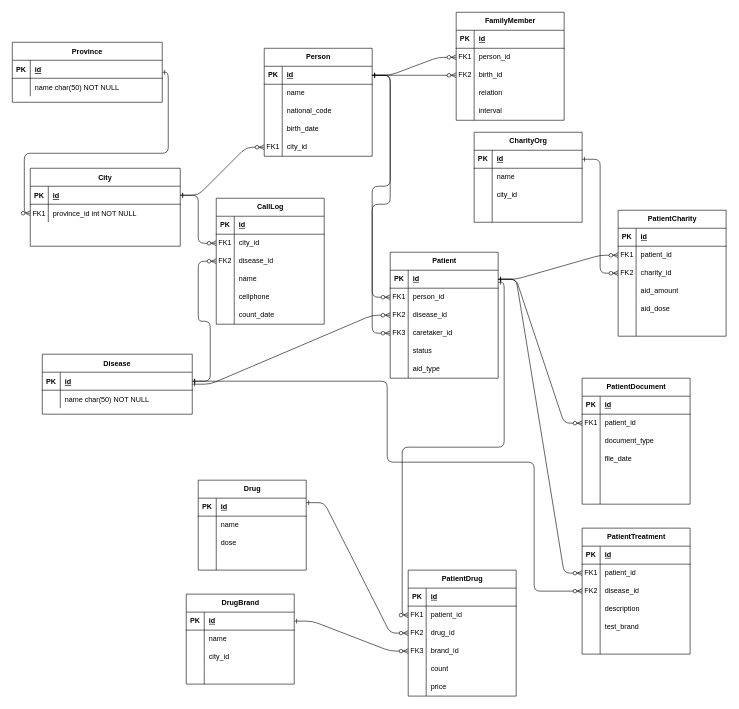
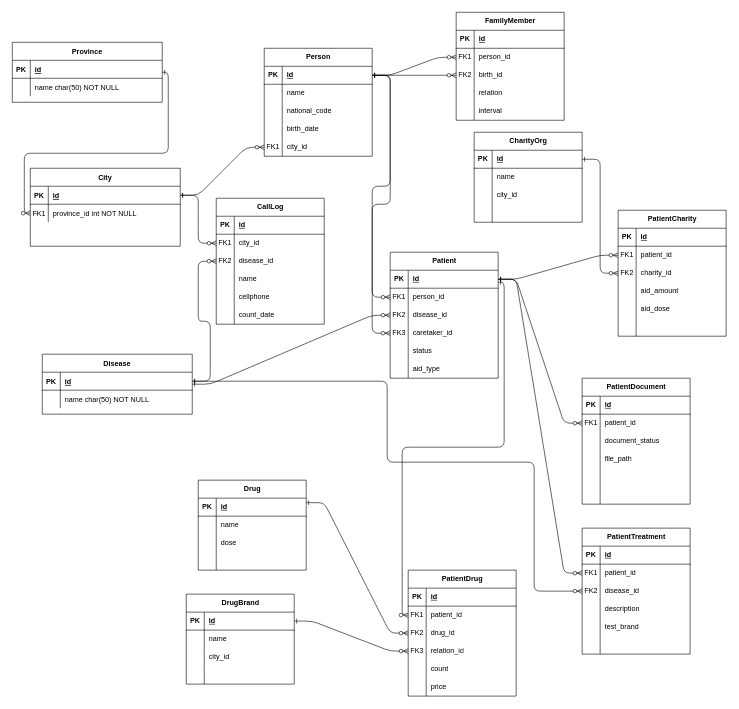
node "document_type": label "document_type" -> "document_status"
node "flle_date": label "flle_date" -> "flle_path"
node "brand_id": label "brand_id" -> "relation_id"
